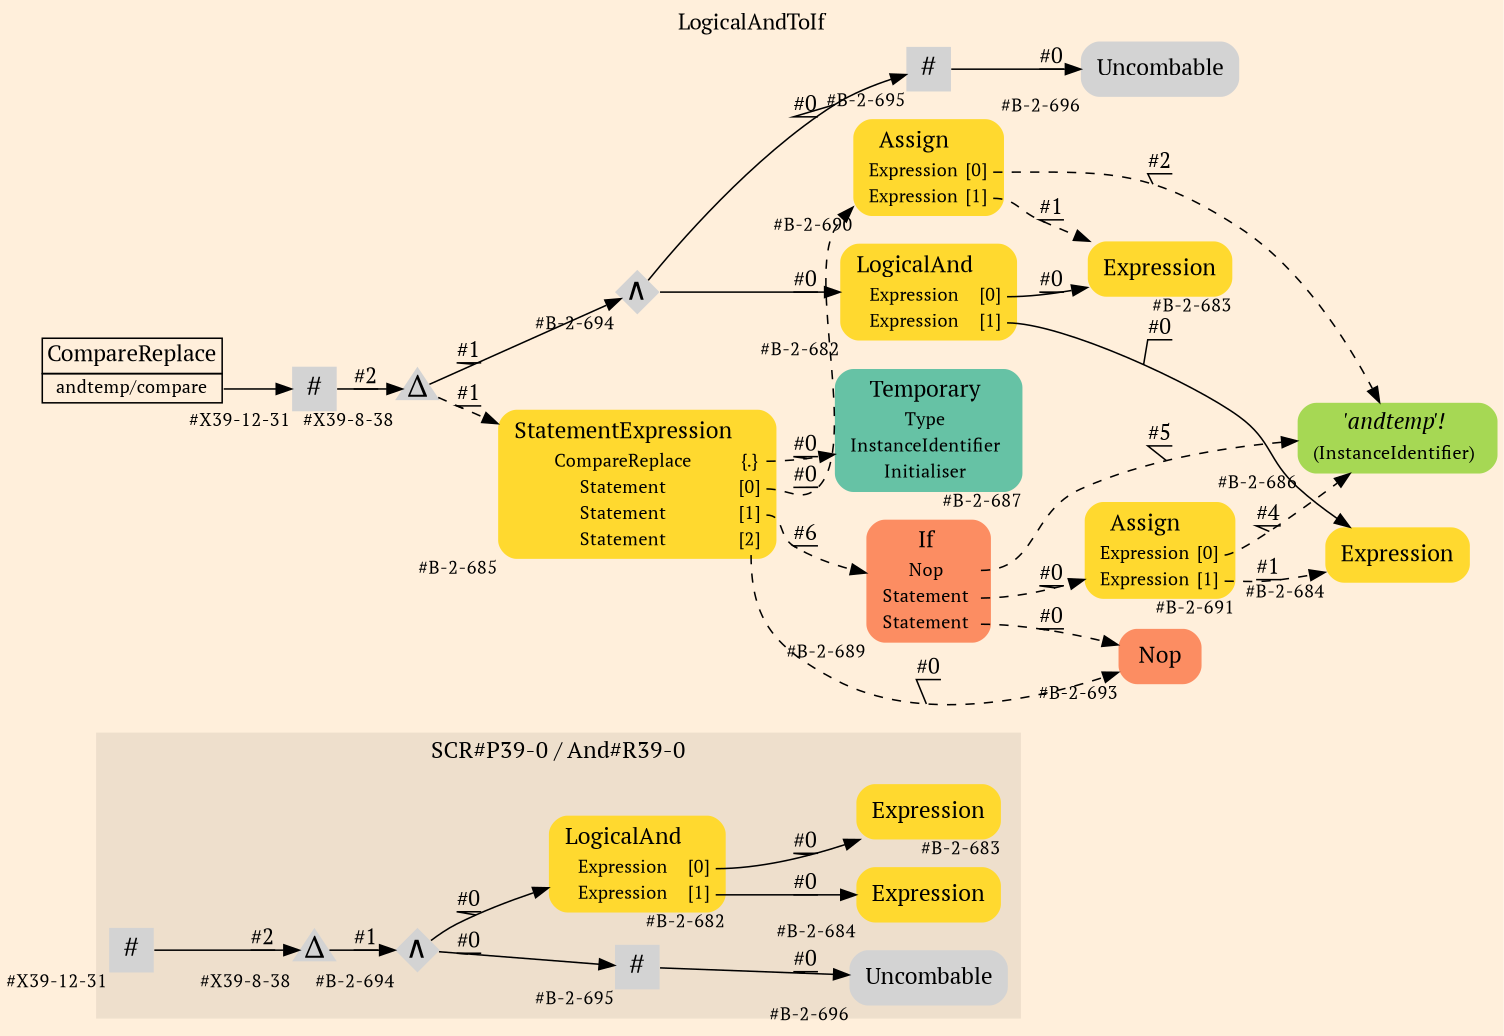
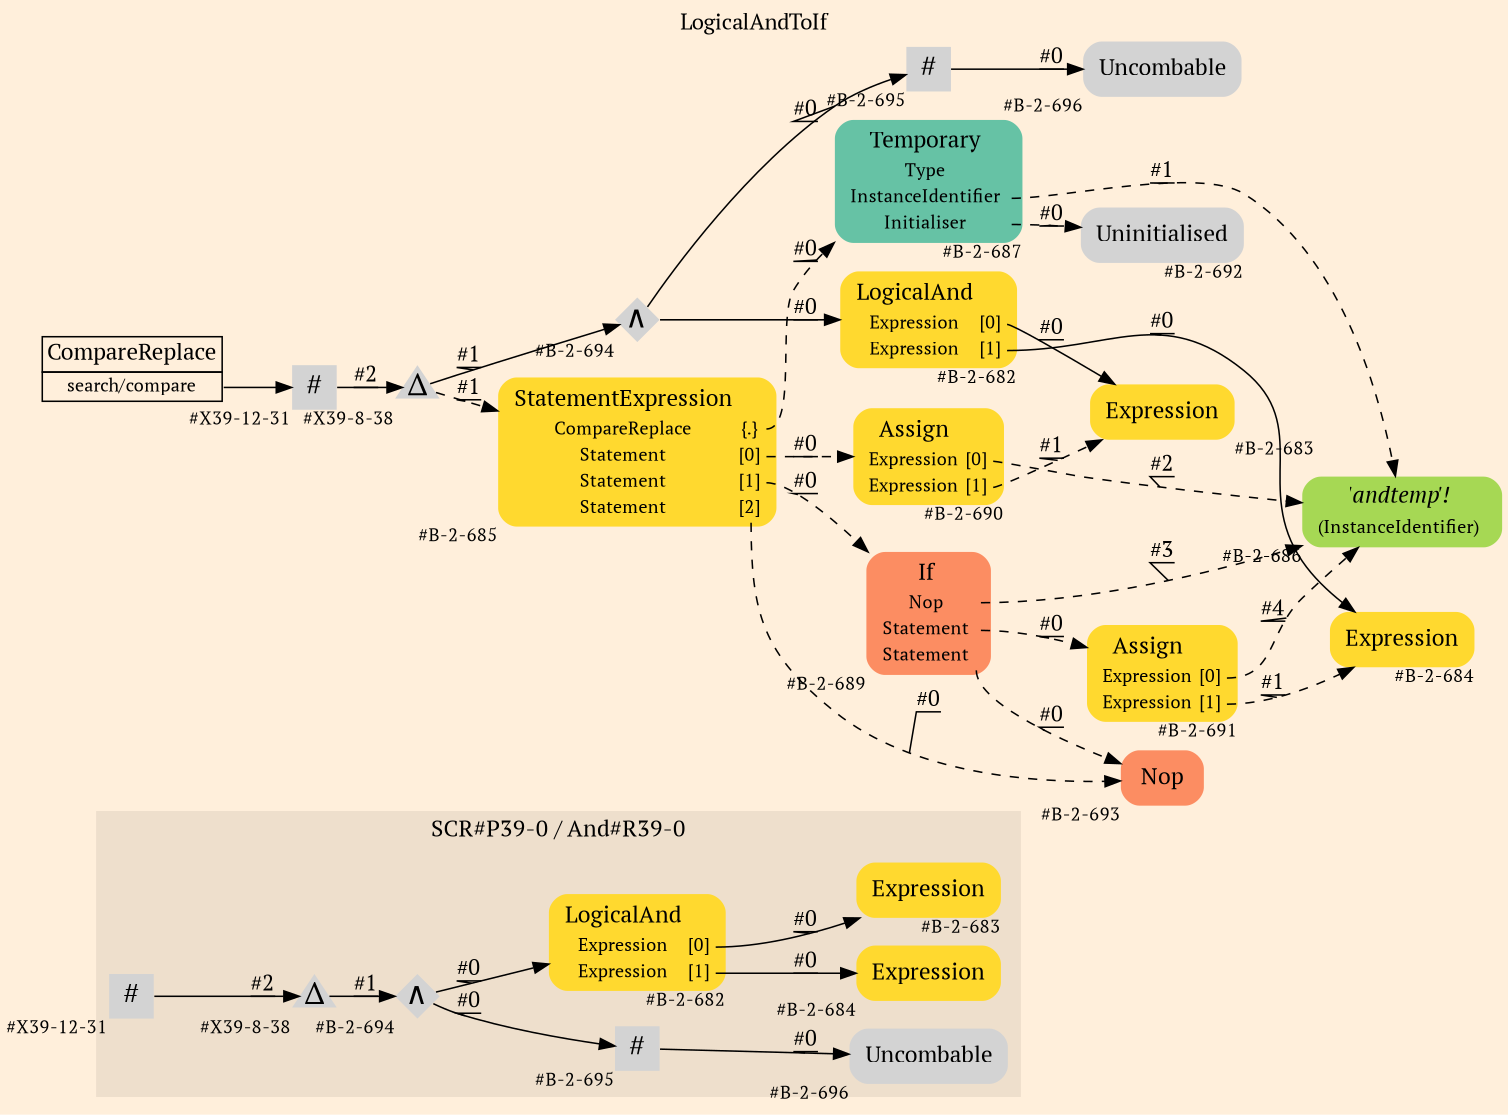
edge "Temporary" -> "'andtemp'!": added, label "#1"
node "Uninitialised": added
node "CompareReplace": text "andtemp/compare" -> "search/compare"
edge "If" -> "'andtemp'!": label "#5" -> "#3"
edge "StatementExpression" -> "If": label "#6" -> "#0"
